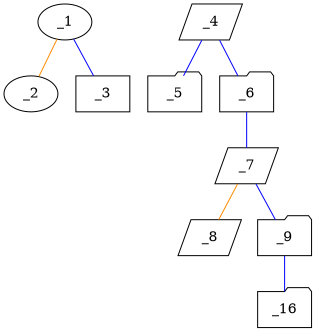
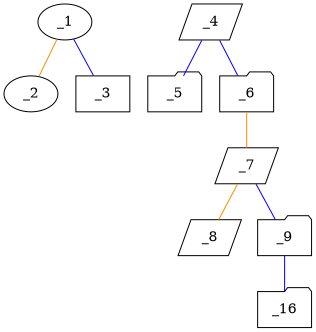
edge "_6" -- "_7": color blue -> darkorange
